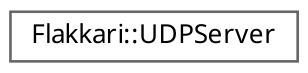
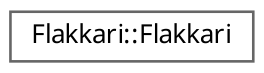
node "Flakkari::UDPServer": label "Flakkari::UDPServer" -> "Flakkari::Flakkari"
